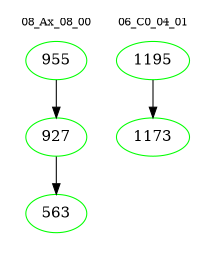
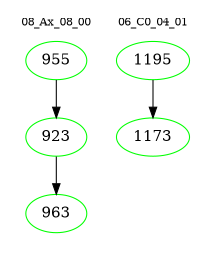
node "927": label "927" -> "923"
node "563": label "563" -> "963"
